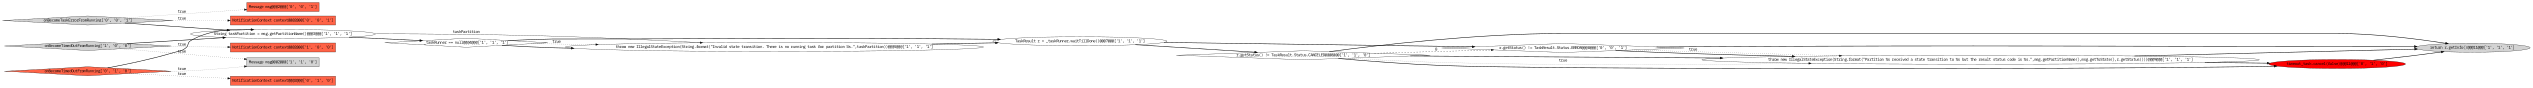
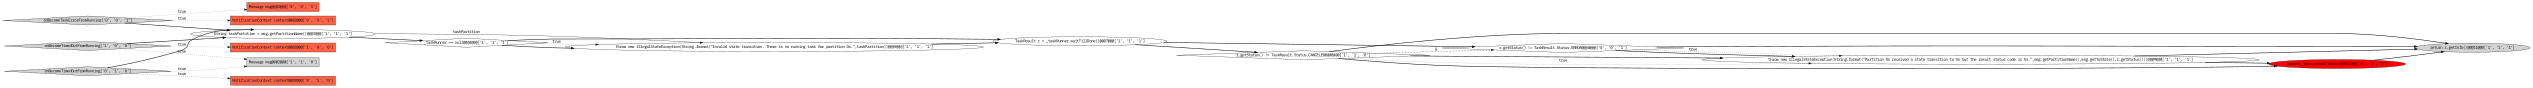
node "onBecomeTimedOutFromRunning['0', '1', '0']": fillcolor tomato -> lightgray
